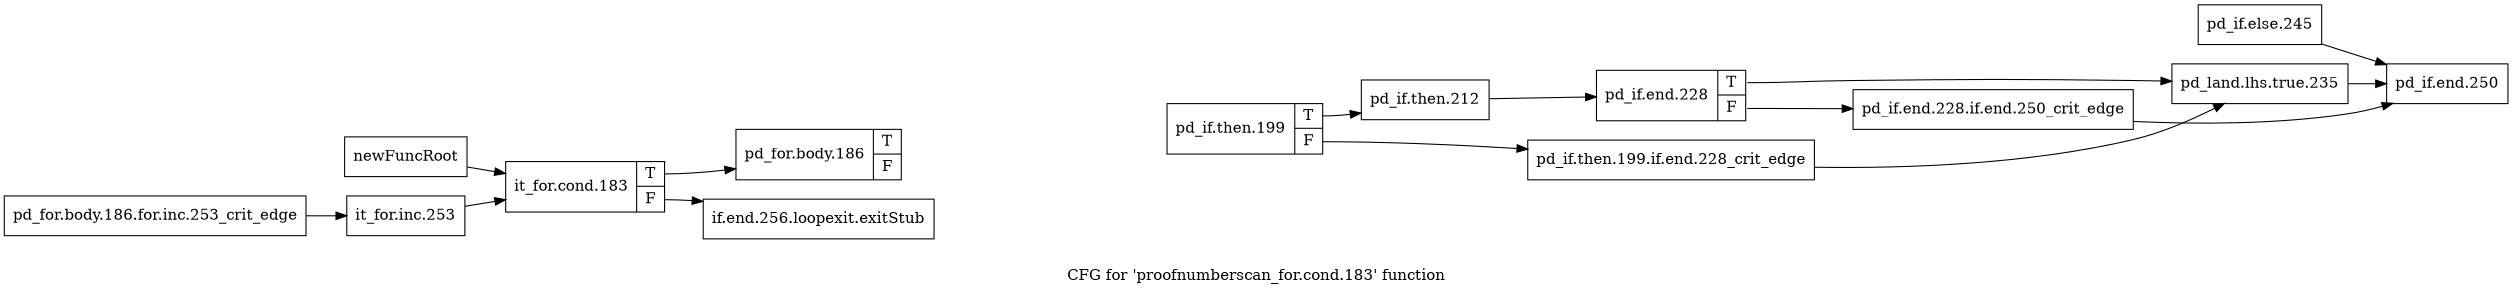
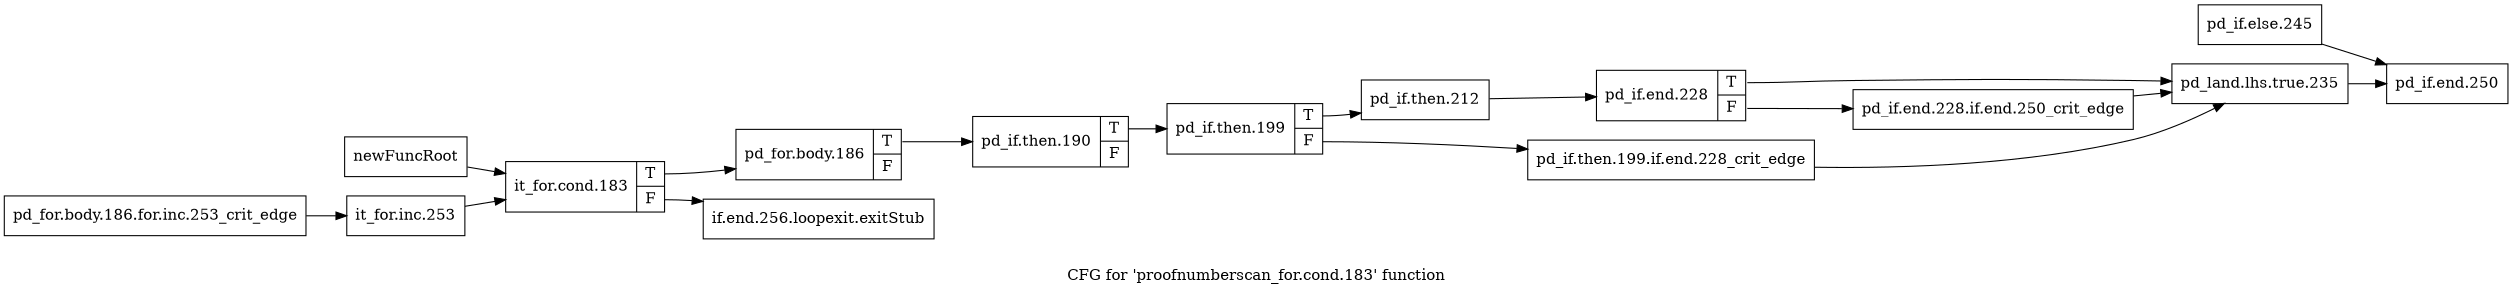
edge "pd_if.end.228.if.end.250_crit_edge" -> "pd_if.end.250": now "pd_if.end.228.if.end.250_crit_edge" -> "pd_land.lhs.true.235"
node "pd_if.then.190": added
